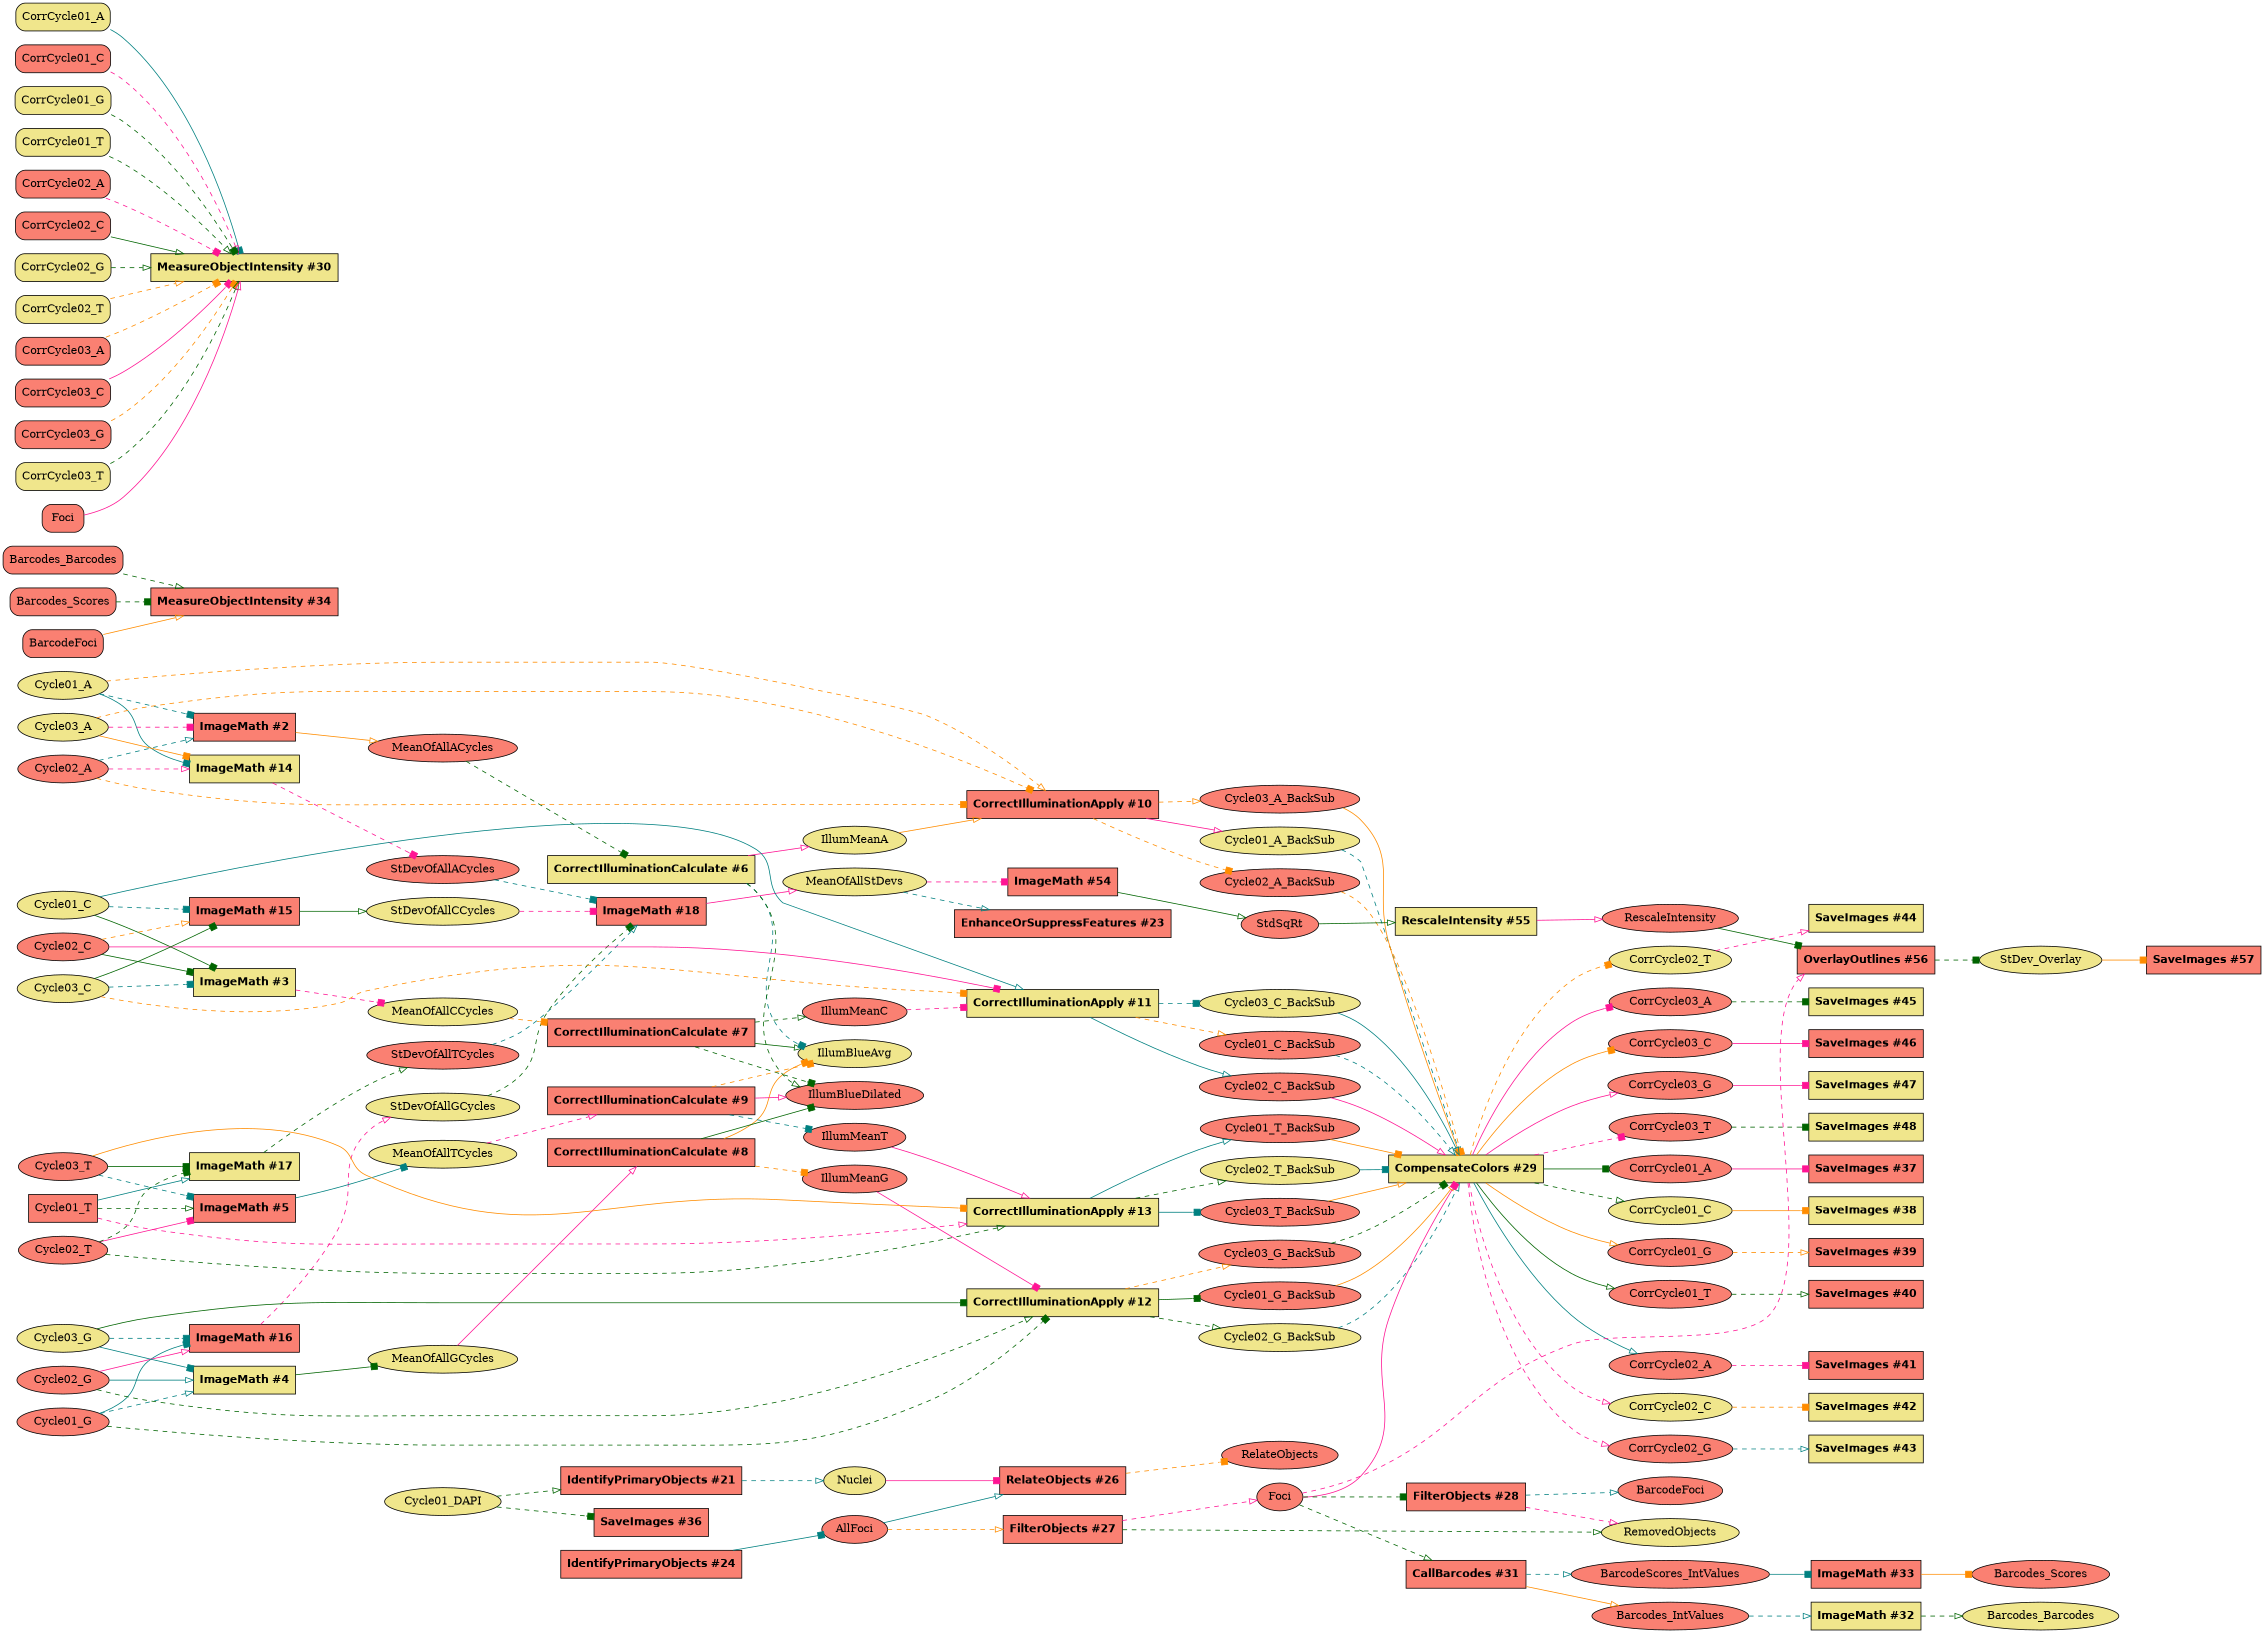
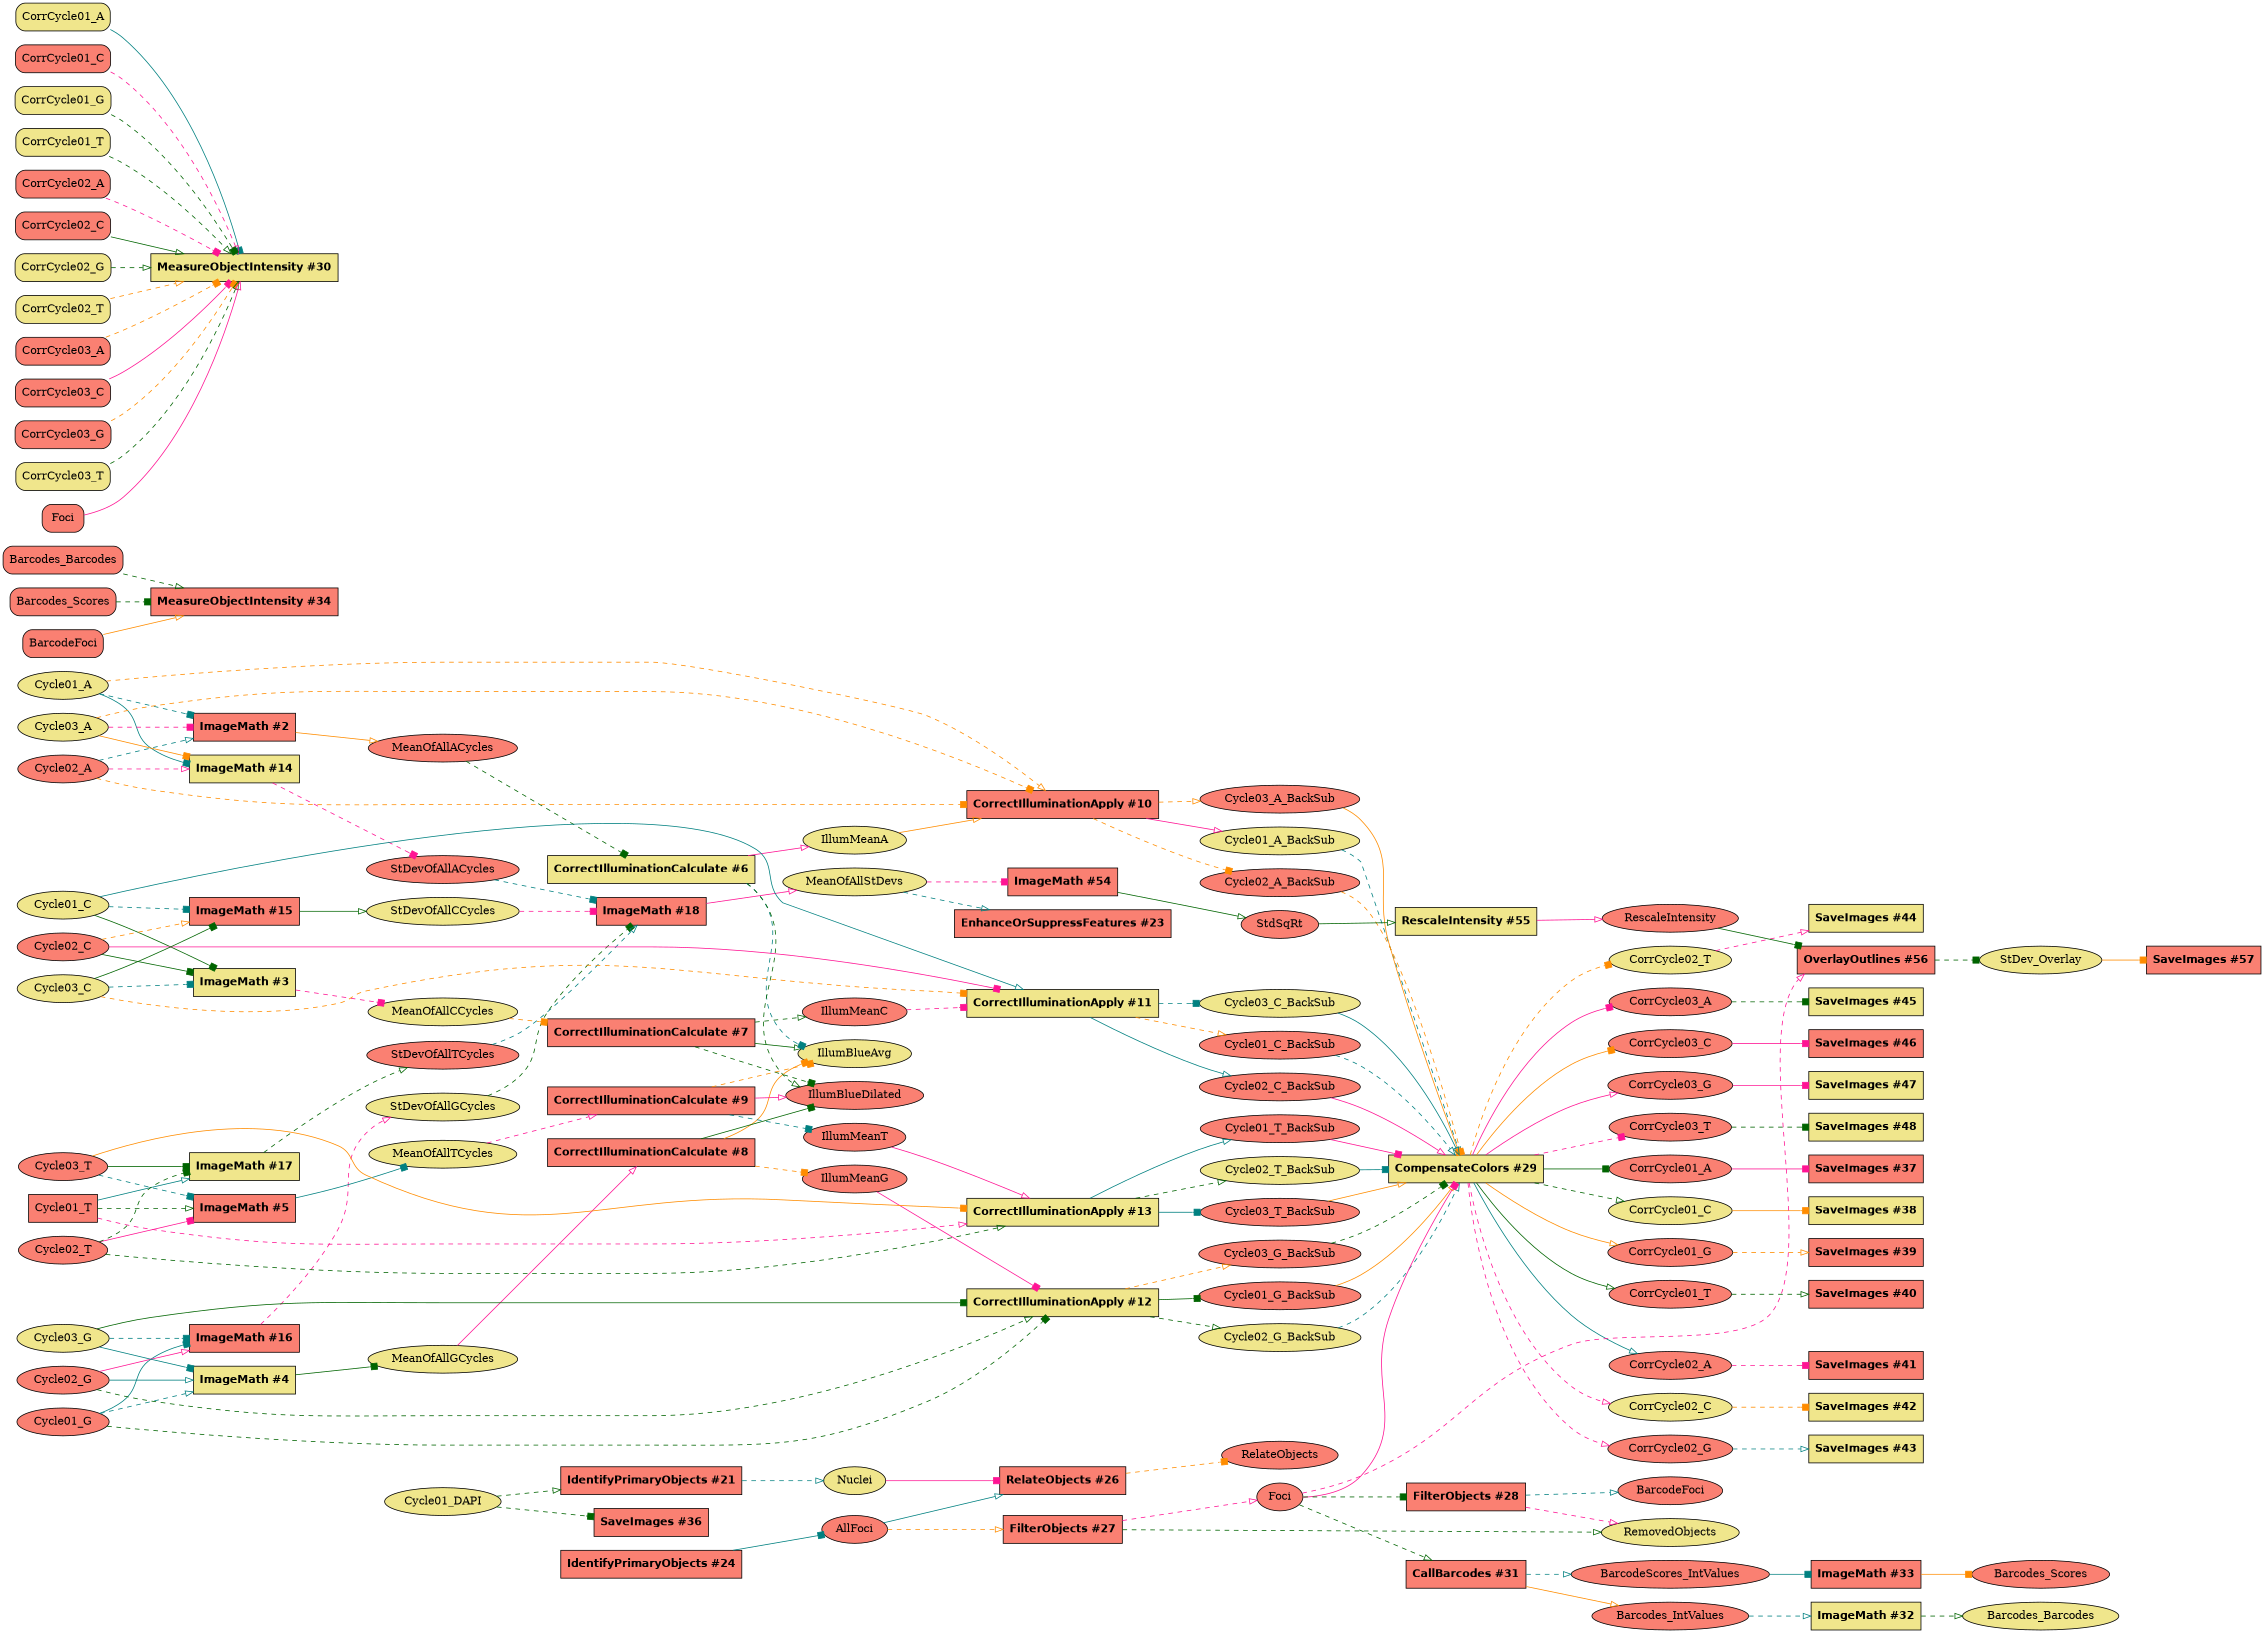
edge "Cycle01_T_BackSub" -> "CompensateColors #29": color darkorange -> deeppink
